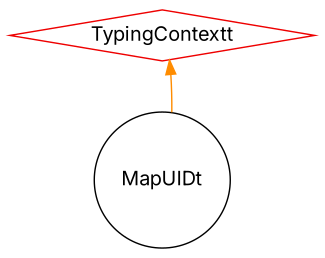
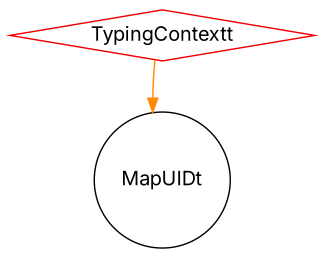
edge "MapUIDt" -> "TypingContextt": reversed
